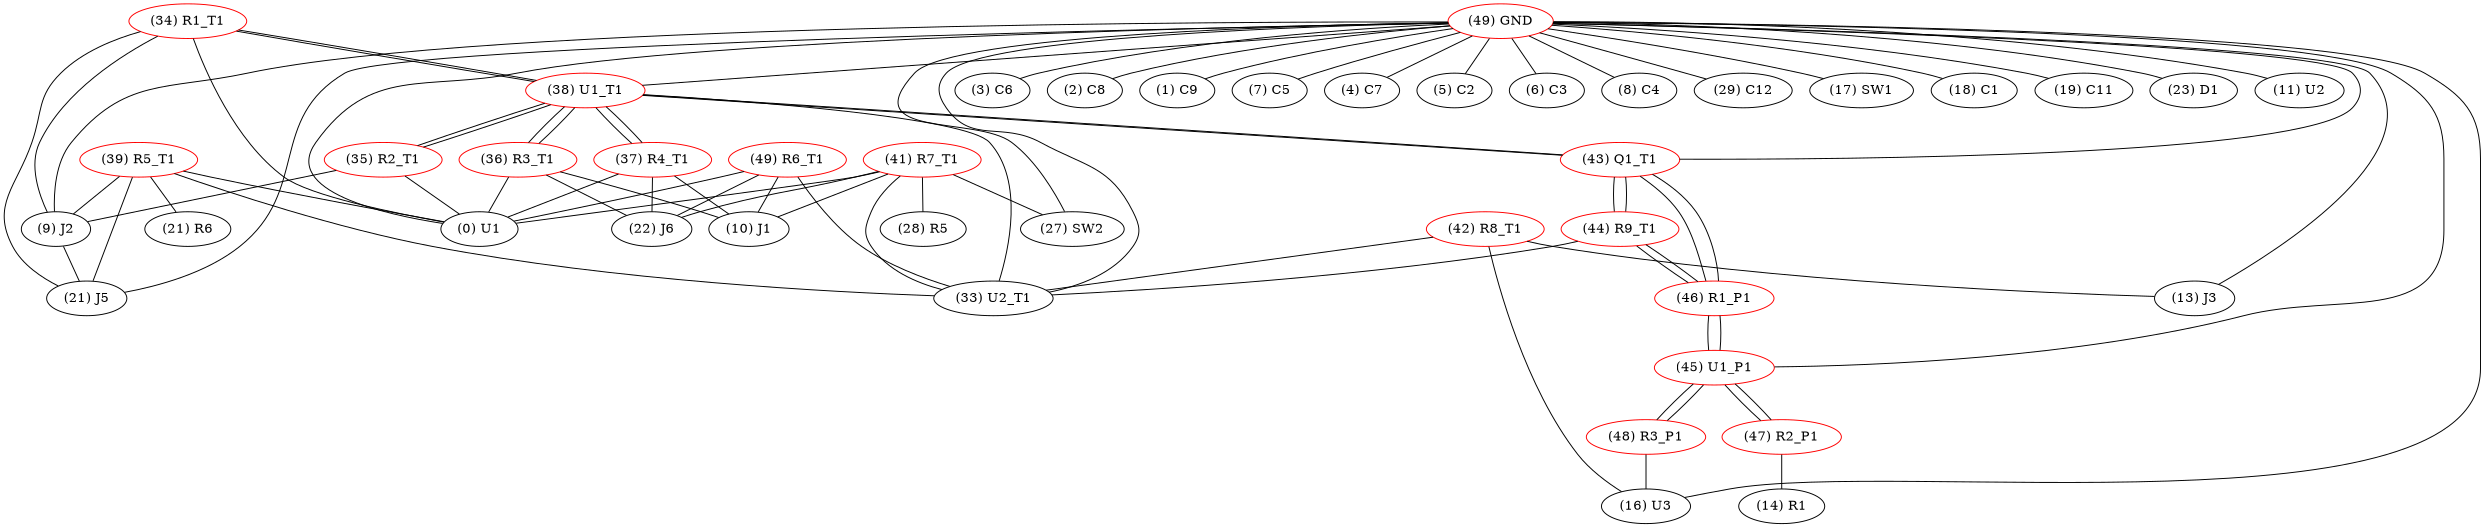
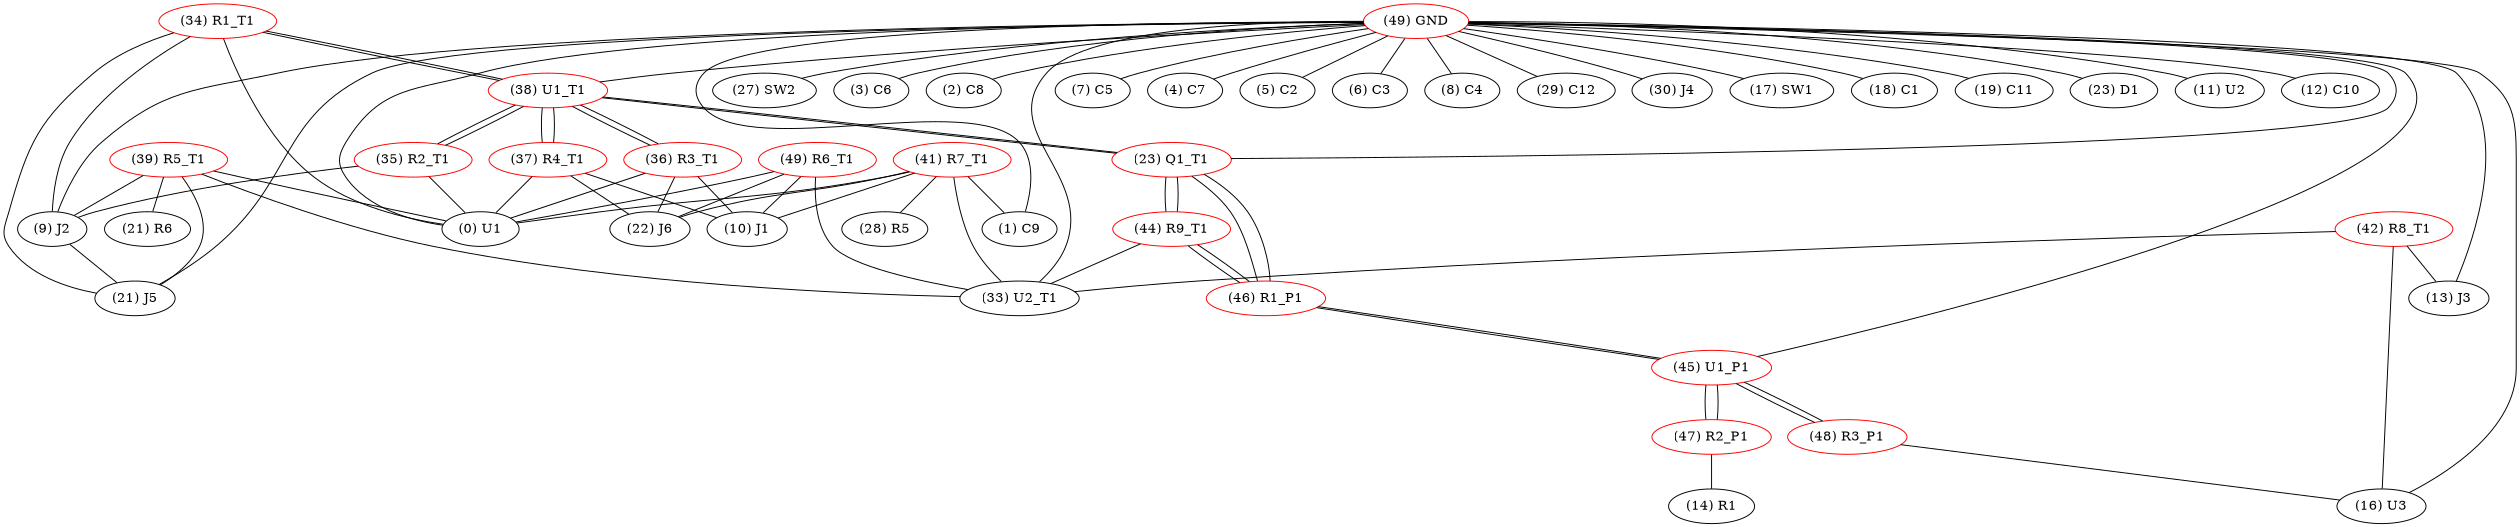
node "(30) J4": added
node "(12) C10": added
edge "(38) U1_T1" -- "(33) U2_T1": removed
node "(43) Q1_T1": label "(43) Q1_T1" -> "(23) Q1_T1"
edge "(41) R7_T1" -- "(27) SW2": now "(41) R7_T1" -- "(1) C9"
